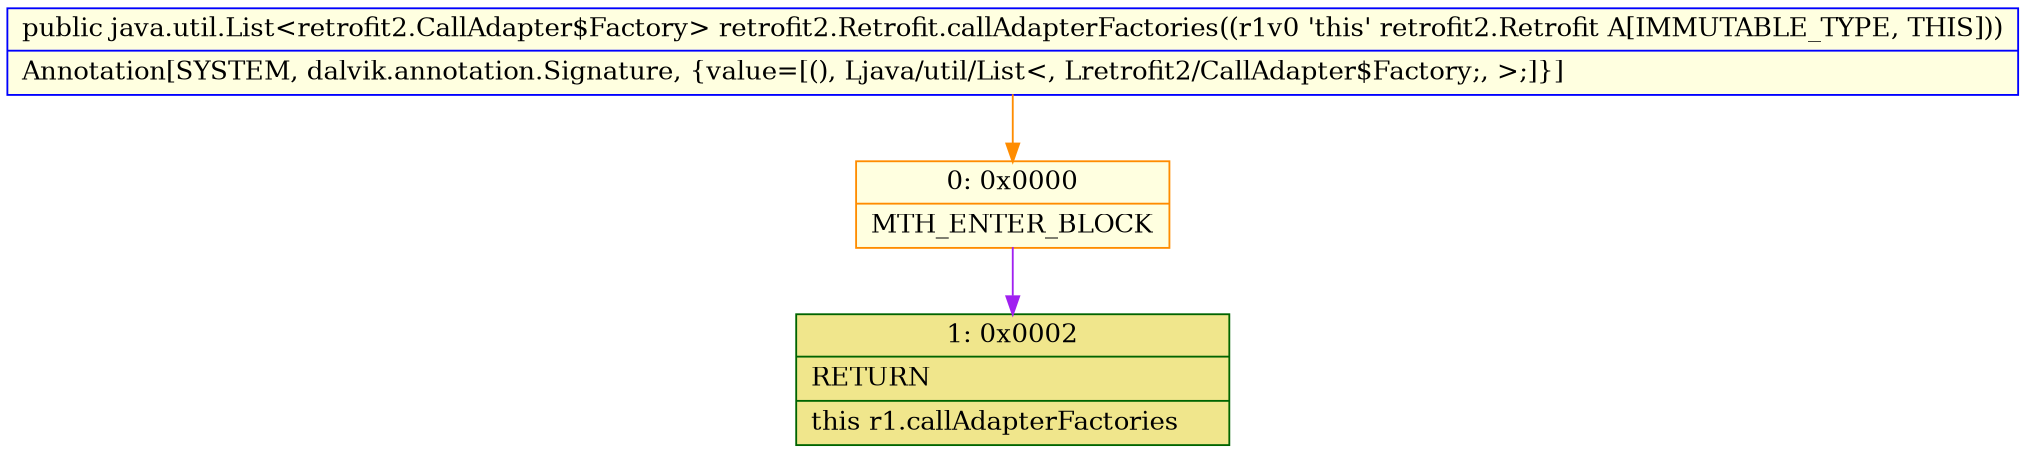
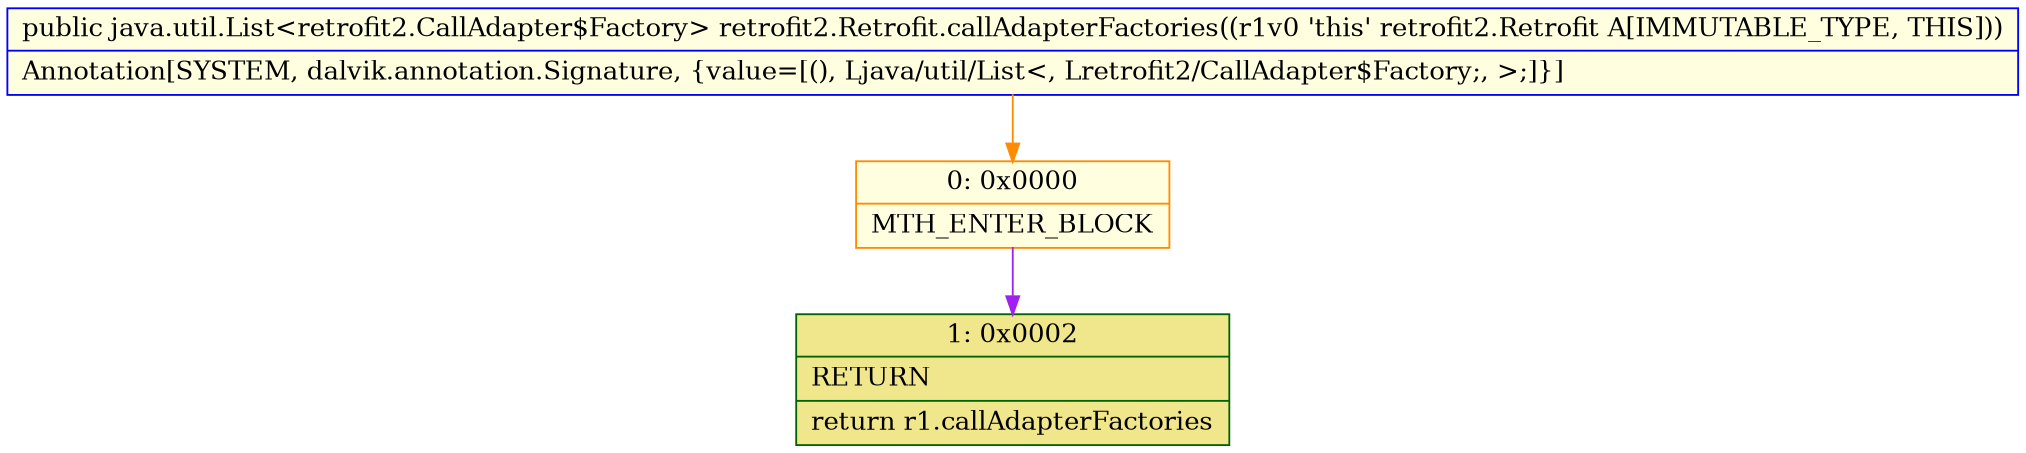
node "1: 0x0002": text "this r1.callAdapterFactories" -> "return r1.callAdapterFactories"
